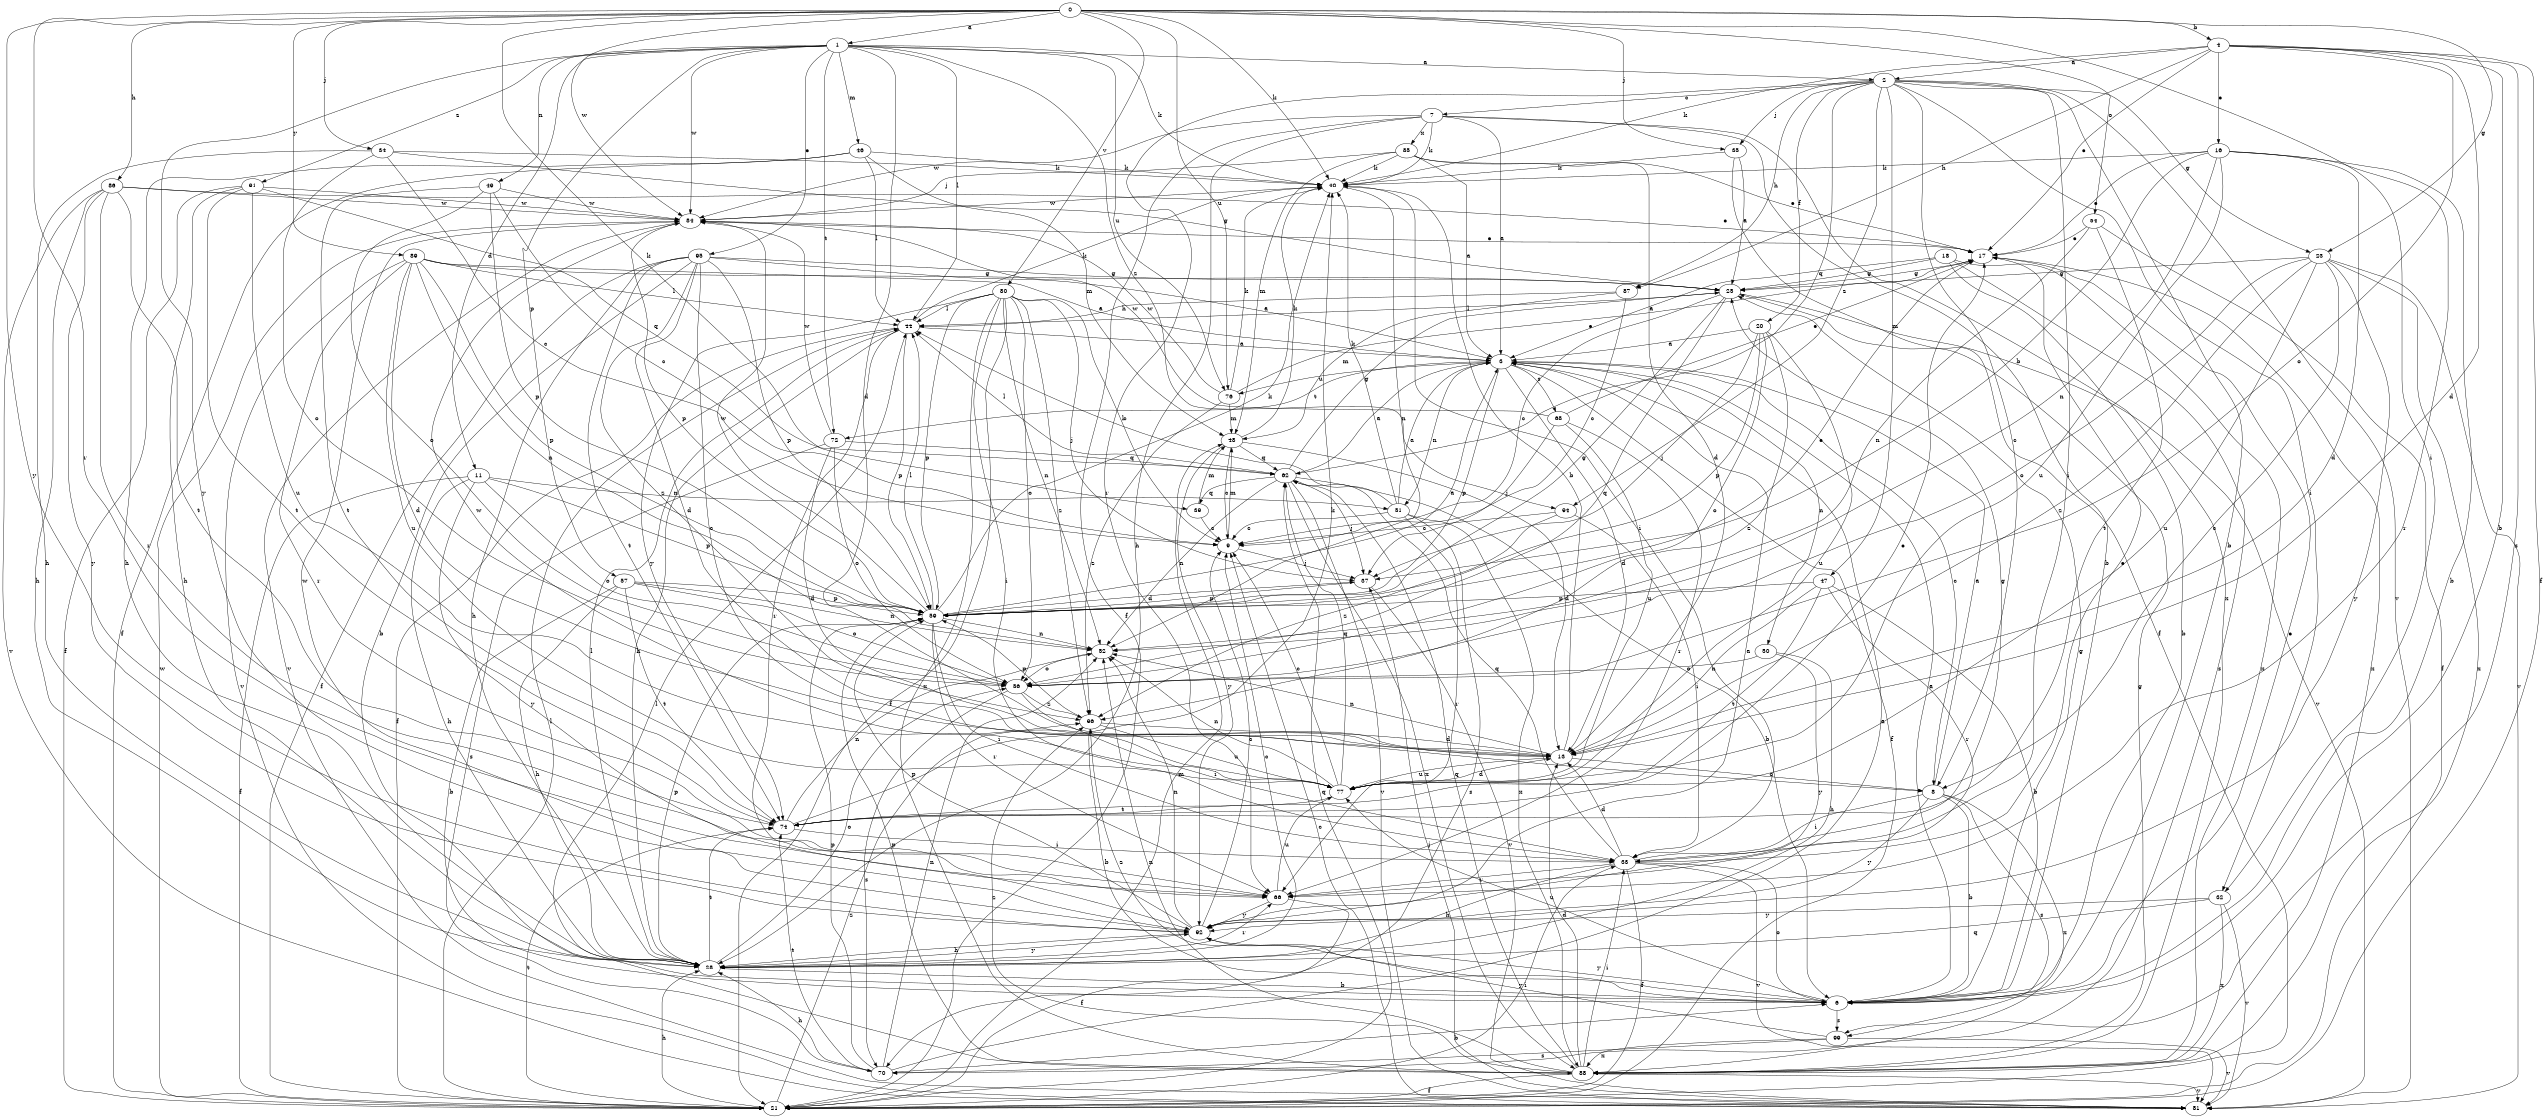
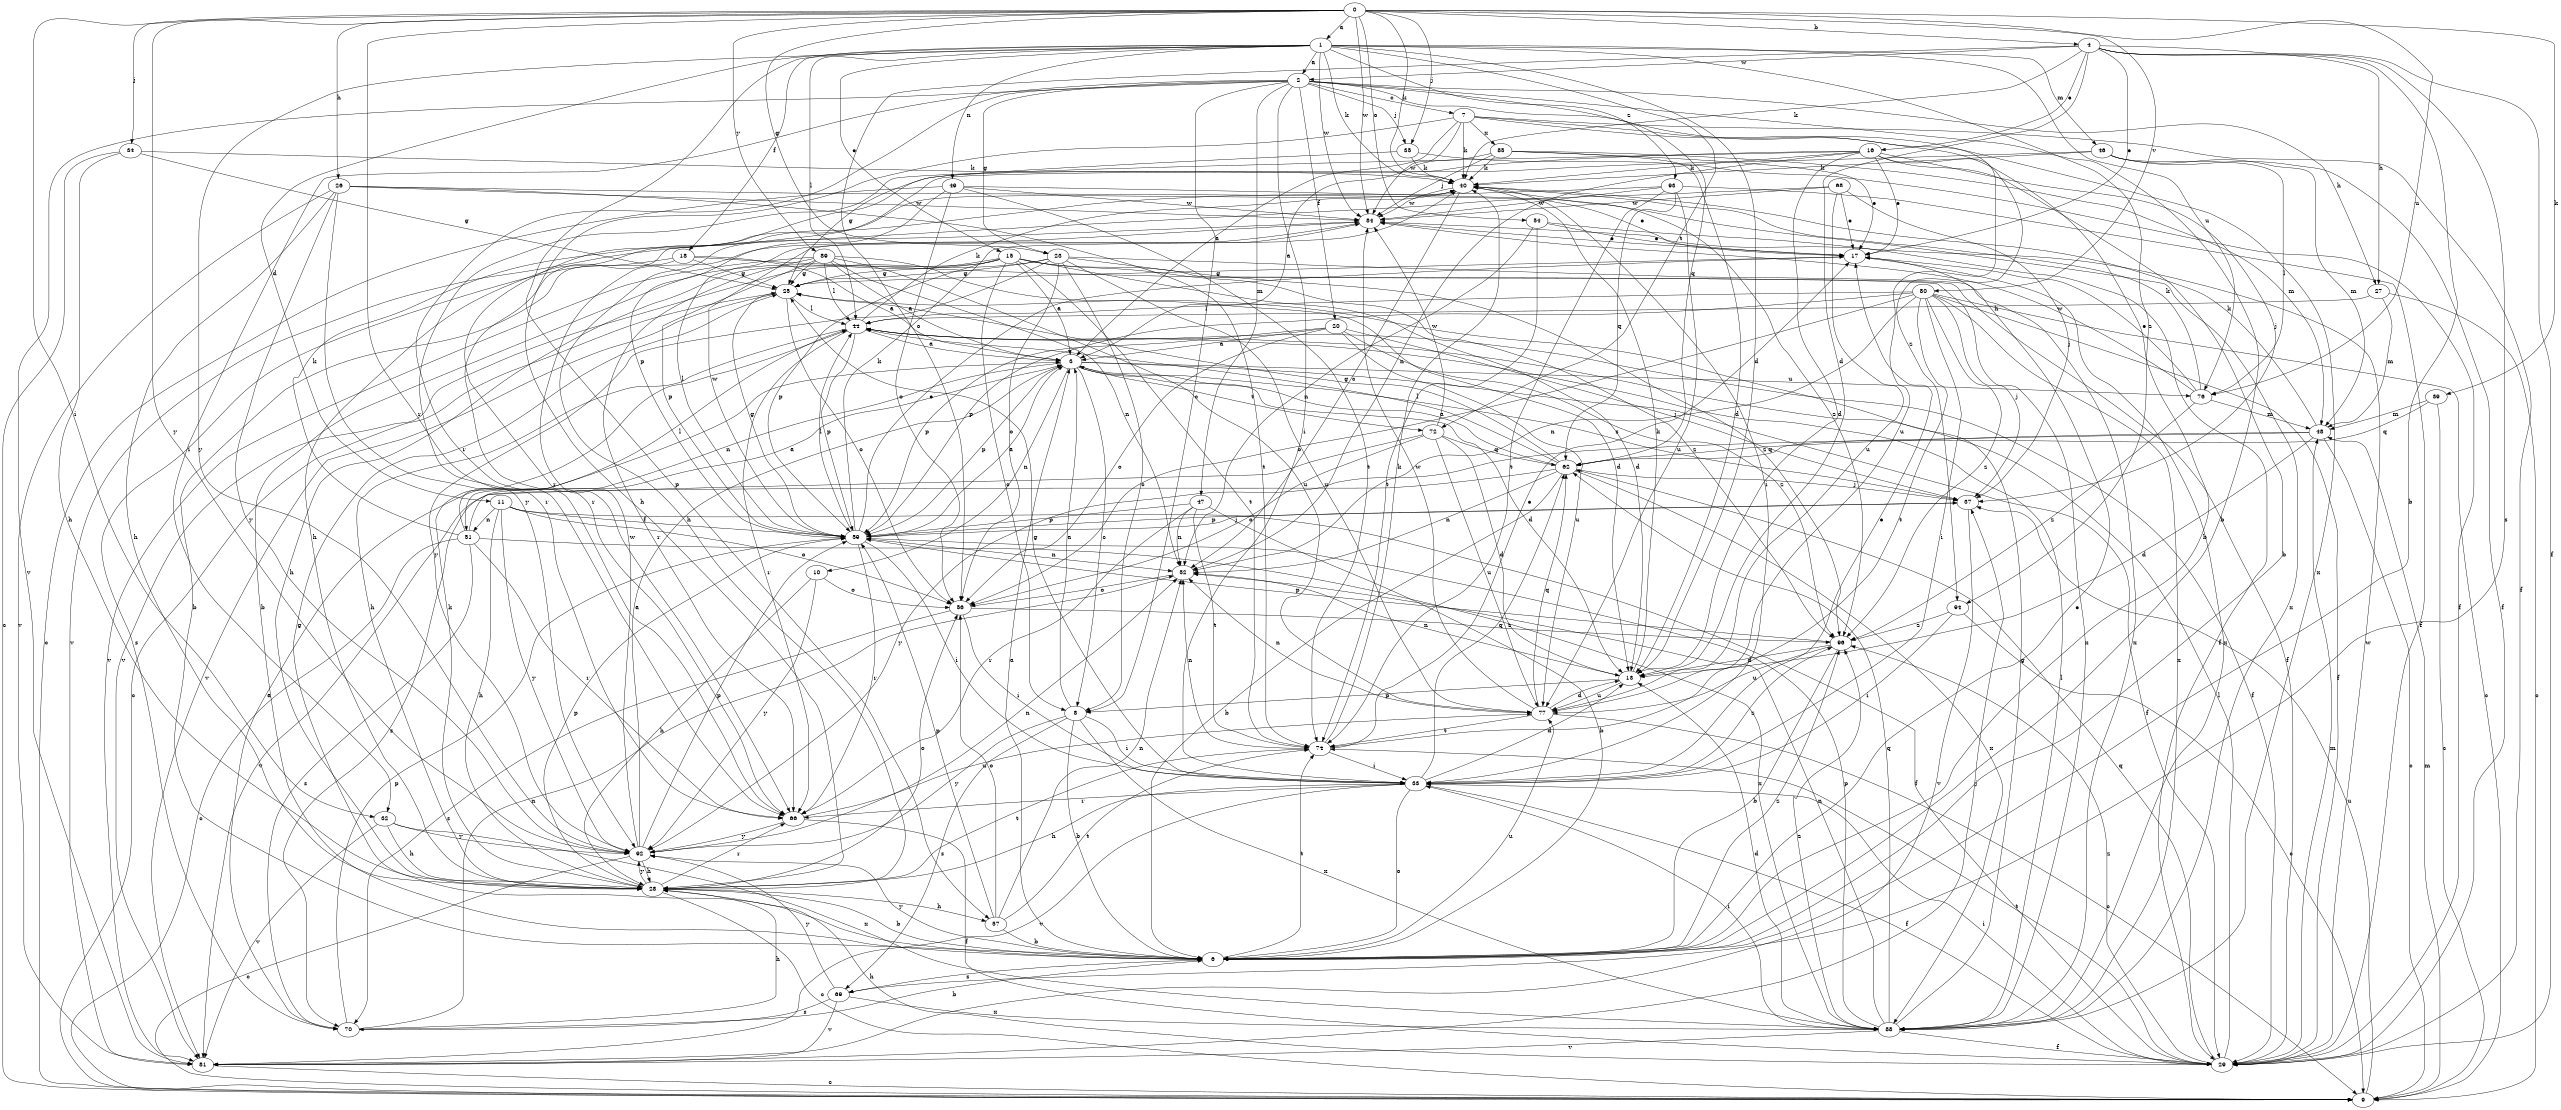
edge "1" -> "18": added, label "f"
edge "4" -> "2": label "a" -> "w"
edge "16" -> "92": added, label "y"
node "86": label "86" -> "26"
node "91": label "91" -> "93"
edge "35" -> "25": label "a" -> "g"
edge "46" -> "44": now "46" -> "76"
node "95": label "95" -> "15"
edge "49" -> "88": added, label "x"
node "87": label "87" -> "27"
edge "40" -> "96": added, label "z"
edge "16" -> "37": label "b" -> "j"
edge "3" -> "68": now "3" -> "37"
edge "84" -> "59": label "p" -> "l"
edge "40" -> "52": label "n" -> "c"
edge "13" -> "40": label "b" -> "k"
edge "62" -> "39": reversed
edge "25" -> "56": label "q" -> "o"
edge "34" -> "56": removed, label "o"
edge "11" -> "59": label "p" -> "f"
edge "23" -> "13": now "23" -> "96"
edge "80" -> "74": label "y" -> "t"
edge "9" -> "37": label "j" -> "u"
edge "72" -> "77": added, label "u"
edge "25" -> "59": reversed
edge "59" -> "37": label "d" -> "j"
edge "28" -> "44": label "l" -> "k"
node "50": label "50" -> "10"
edge "47" -> "13": now "47" -> "52"
edge "33" -> "96": added, label "z"
edge "13" -> "8": label "c" -> "p"
edge "57" -> "28": reversed
edge "32" -> "28": label "q" -> "h"
edge "70" -> "74": now "6" -> "74"
node "99": label "99" -> "69"
node "21": label "21" -> "29"
